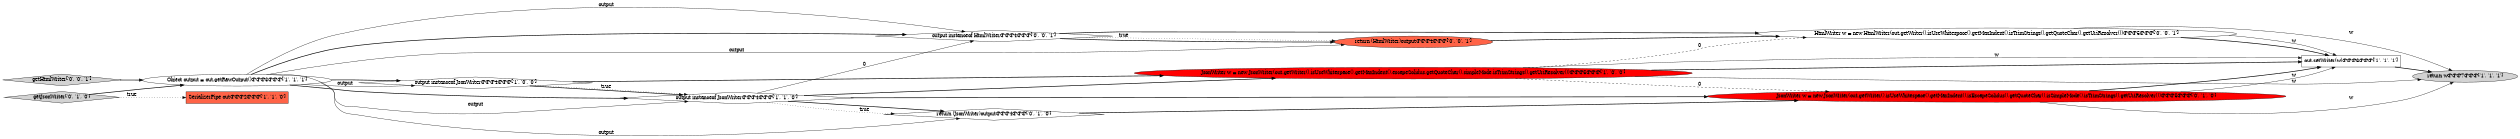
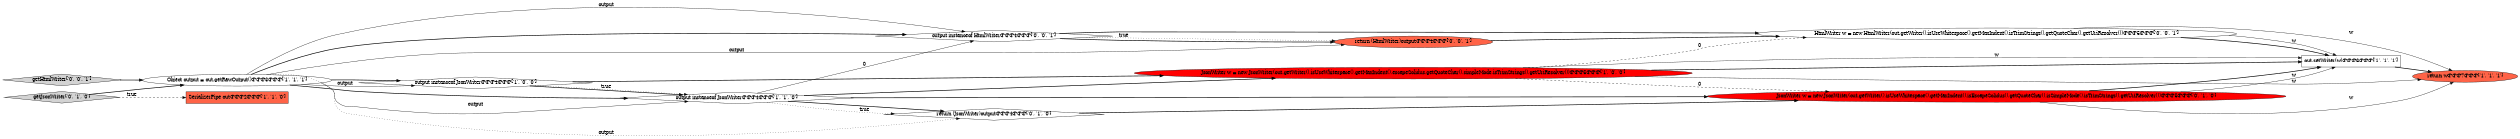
node "return w@@@7@@@['1', '1', '1']": fillcolor lightgray -> tomato
edge "getJsonWriter['0', '1', '0']" -> "SerializerPipe out@@@2@@@['1', '1', '0']": style dotted -> dashed
edge "Object output = out.getRawOutput()@@@3@@@['1', '1', '1']" -> "return (JsonWriter)output@@@4@@@['0', '1', '0']": style solid -> dotted
